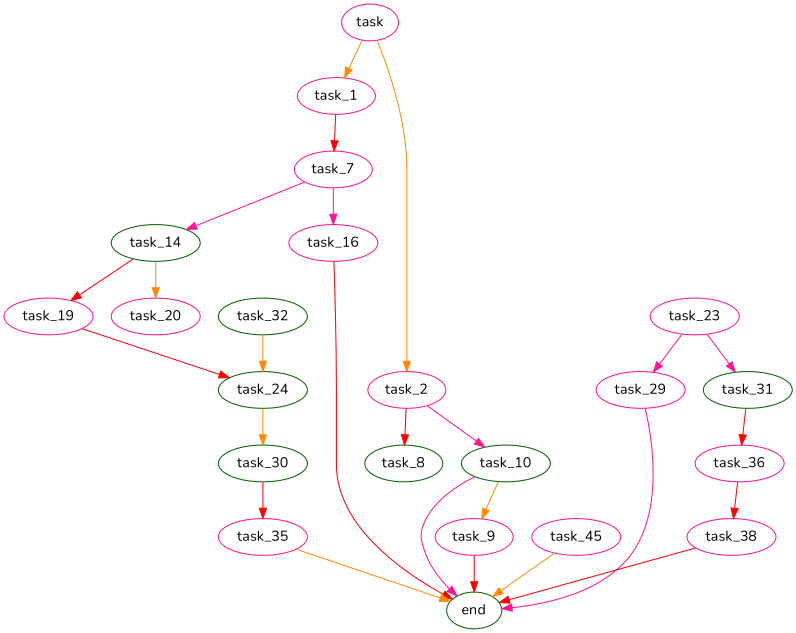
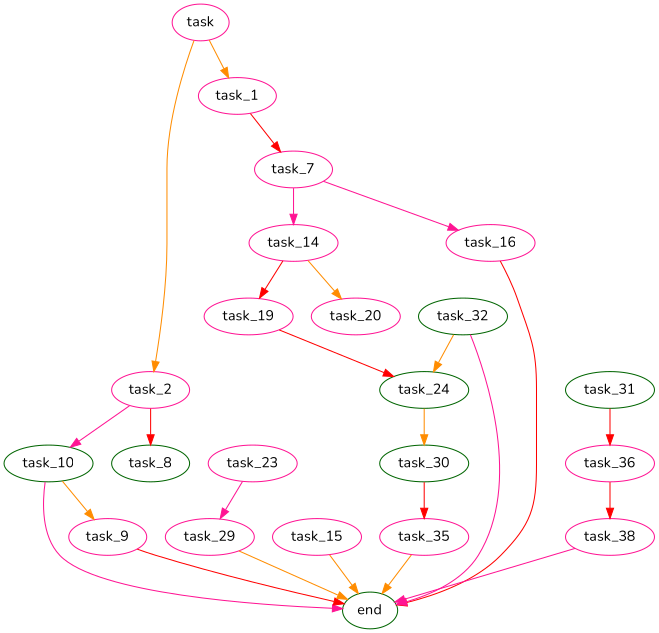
node "task_14": color darkgreen -> deeppink
edge "task_23" -> "task_31": removed
edge "task_32" -> "end": added
node "task_45": label "task_45" -> "task_15"
edge "task_29" -> "end": color deeppink -> darkorange
edge "task_38" -> "end": color red -> deeppink
